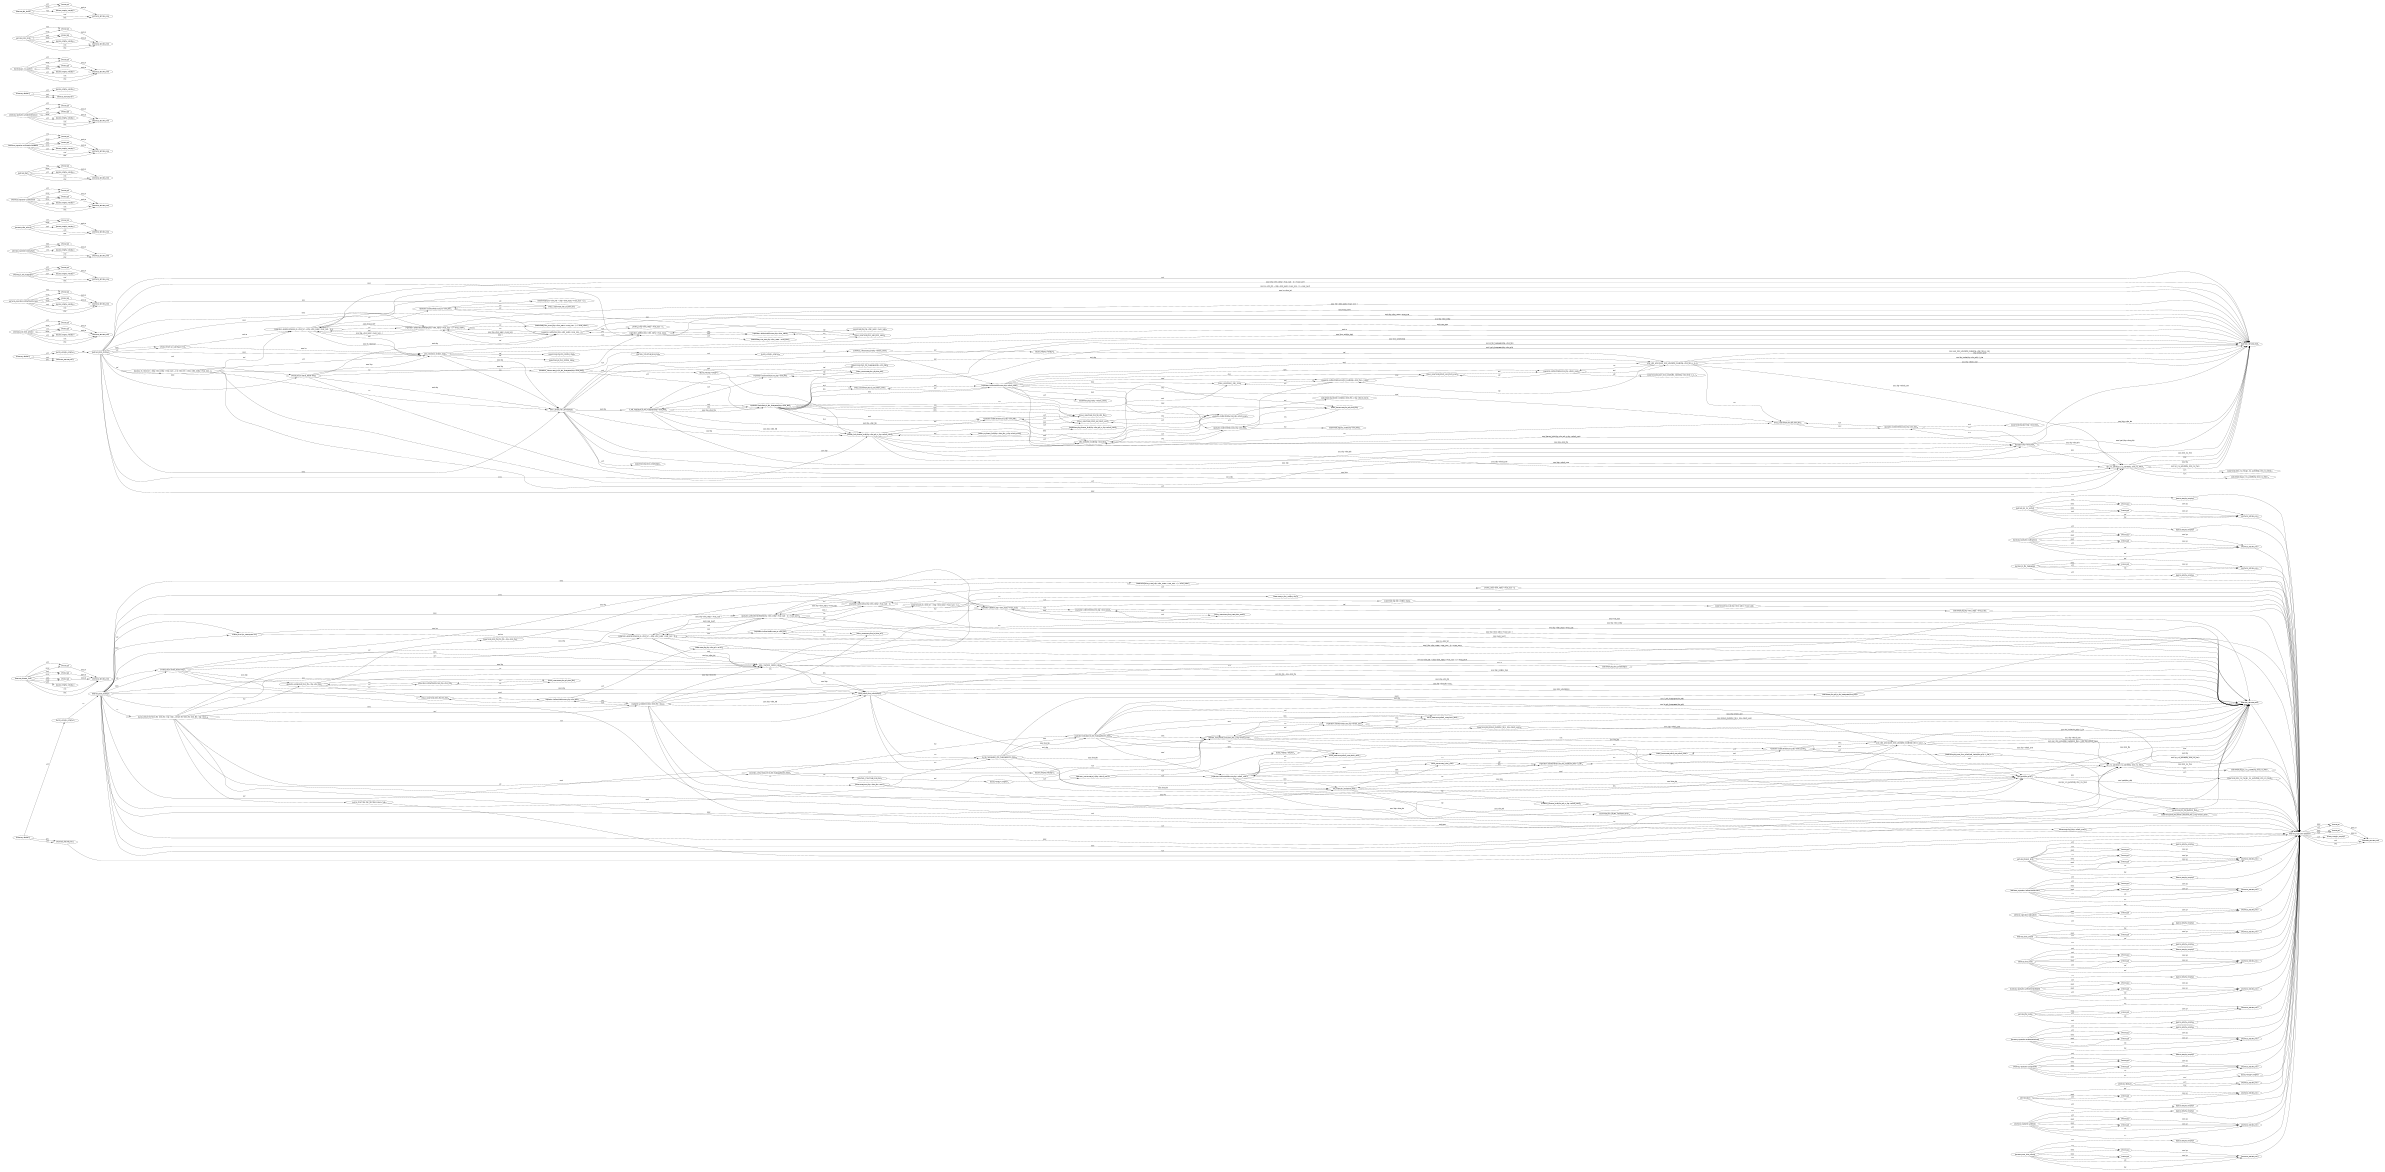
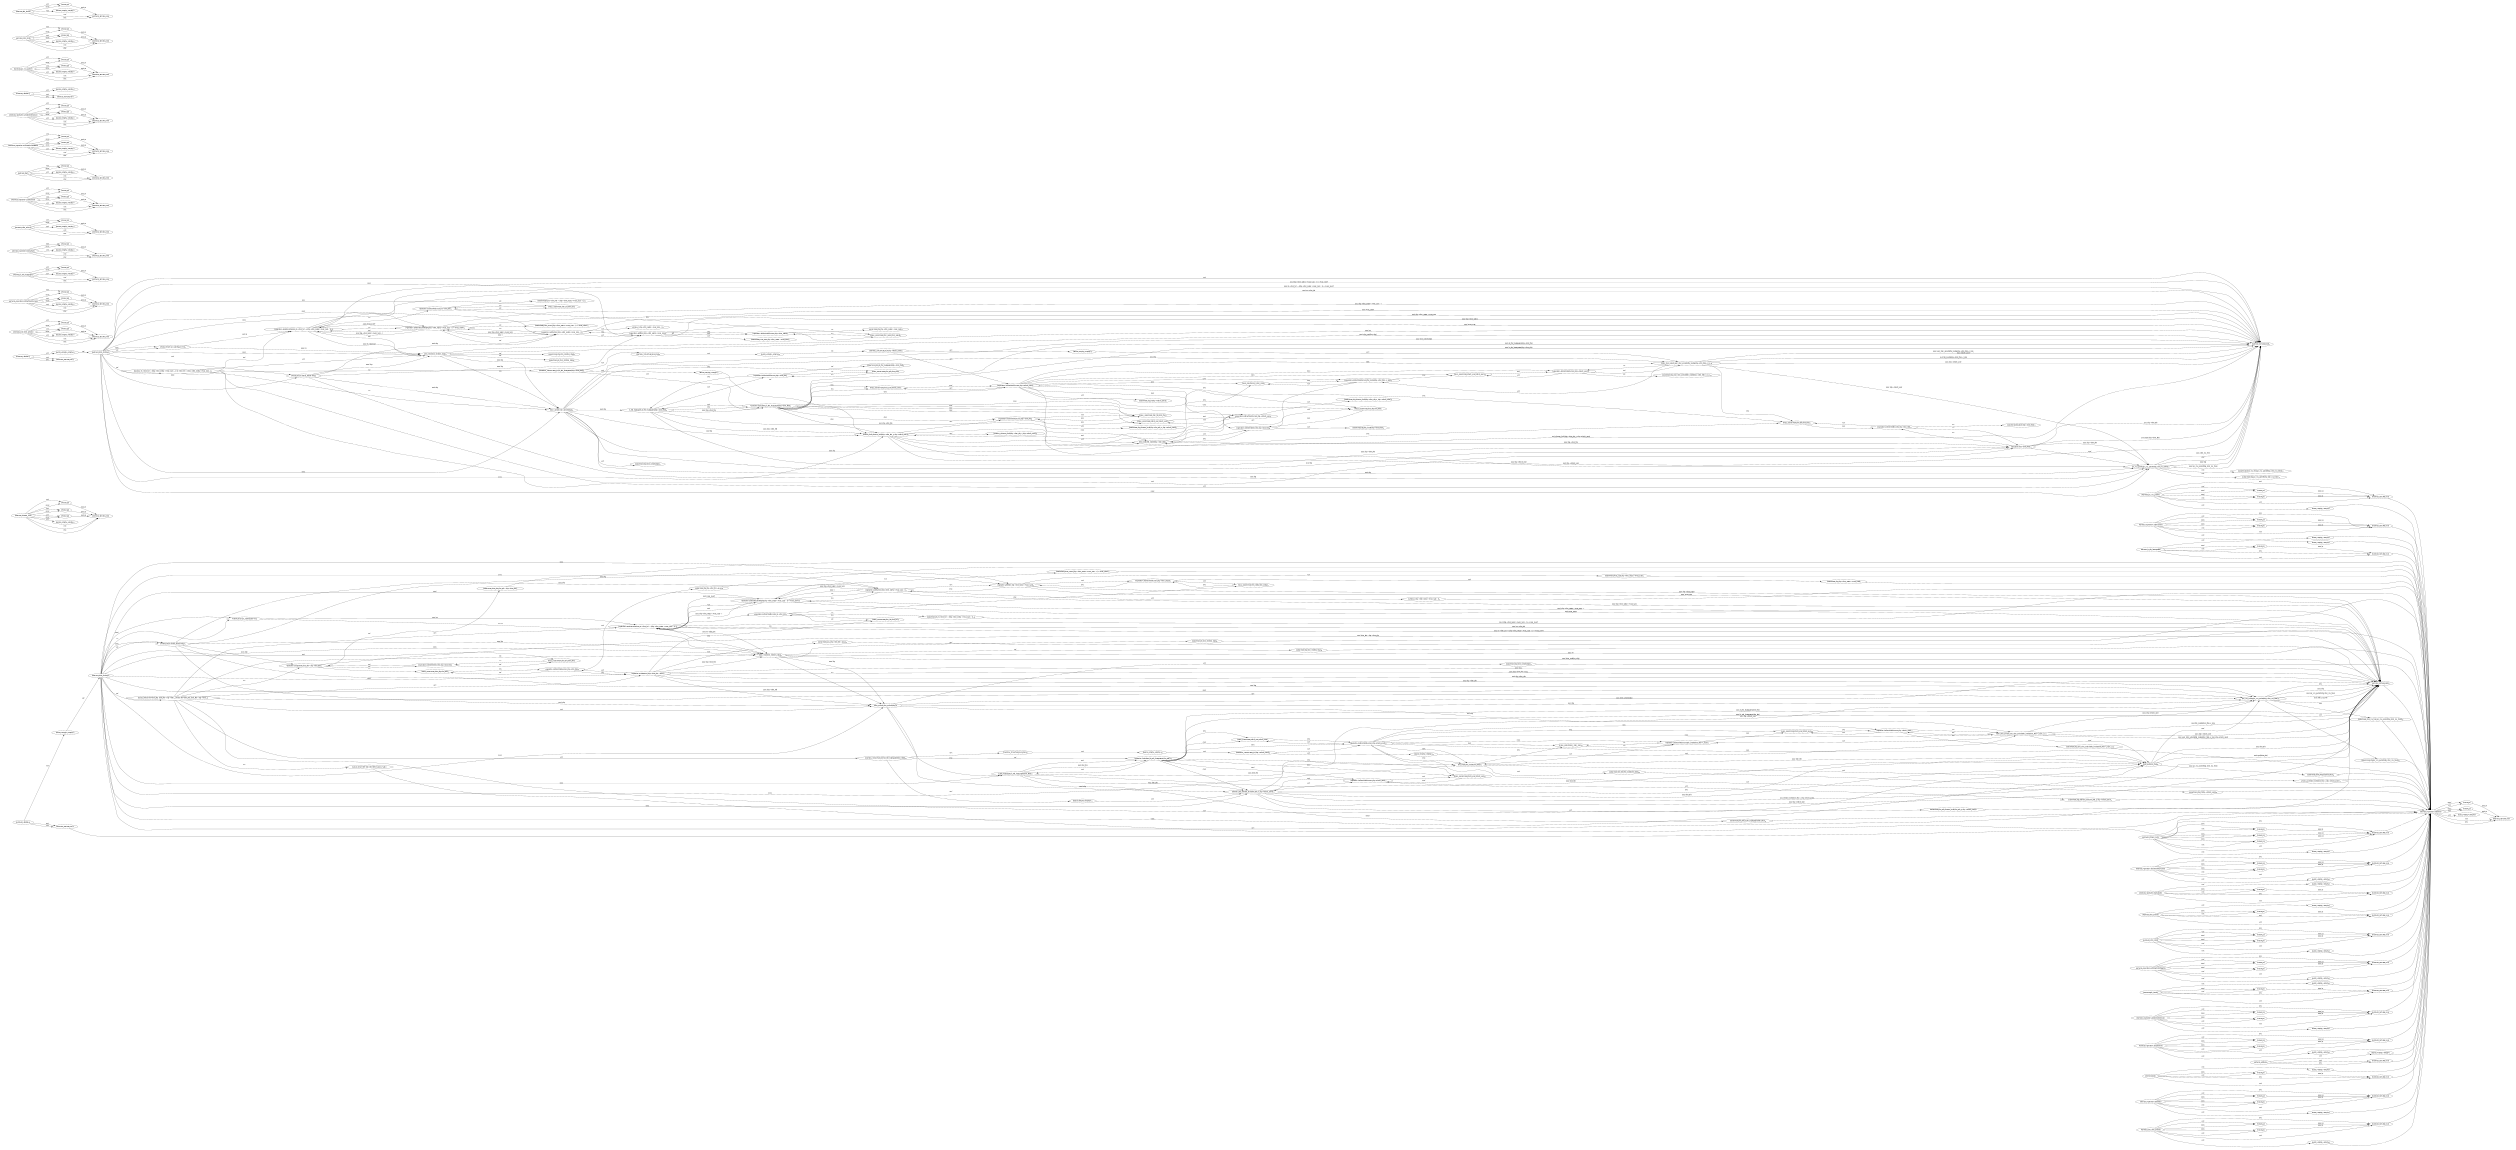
edge "(IDENTIFIER,NULL,shp->shm_file = NULL)" -> "(is_file_hugepages,is_file_hugepages(shm_file))": now "(<operator>.logicalNot,!is_file_hugepages(shm_file))" -> "(is_file_hugepages,is_file_hugepages(shm_file))"
